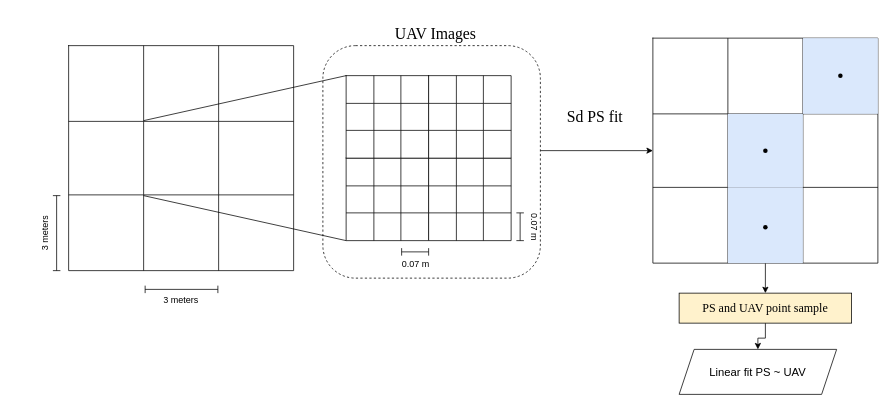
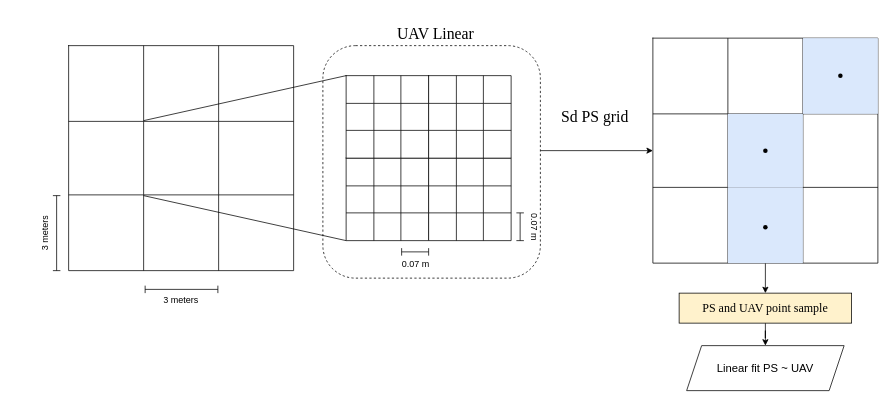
node "UAV Images": label "UAV Images" -> "UAV Linear"
node "Sd PS fit": label "Sd PS fit" -> "Sd PS grid"
node "Linear fit PS ~ UAV": moved (758, 372) -> (765, 368)
